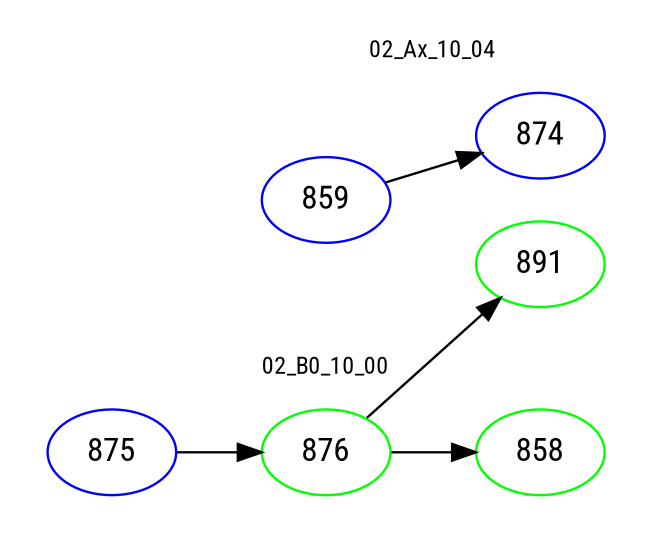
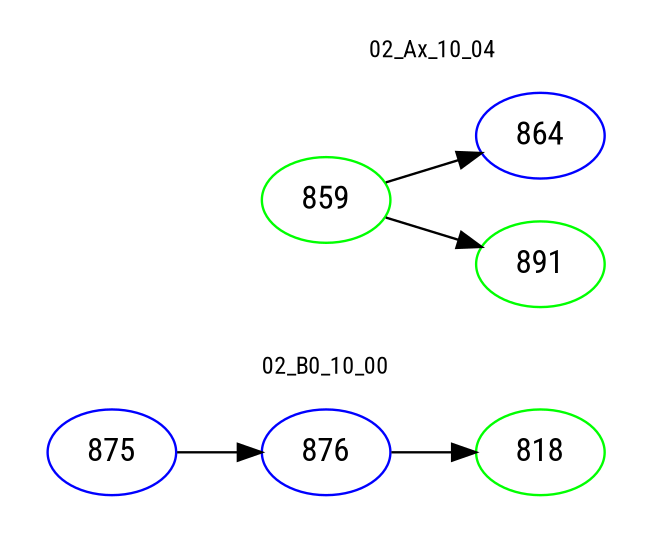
node "874": label "874" -> "864"
node "859": color blue -> green
edge "876" -> "891": now "859" -> "891"
node "876": color green -> blue
node "858": label "858" -> "818"
